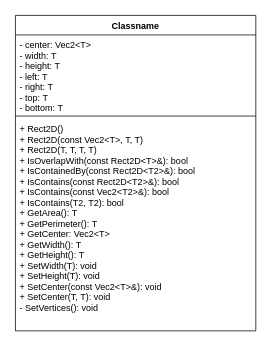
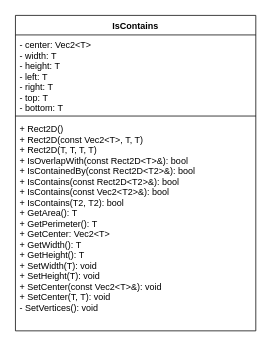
node "Classname": label "Classname" -> "IsContains"
